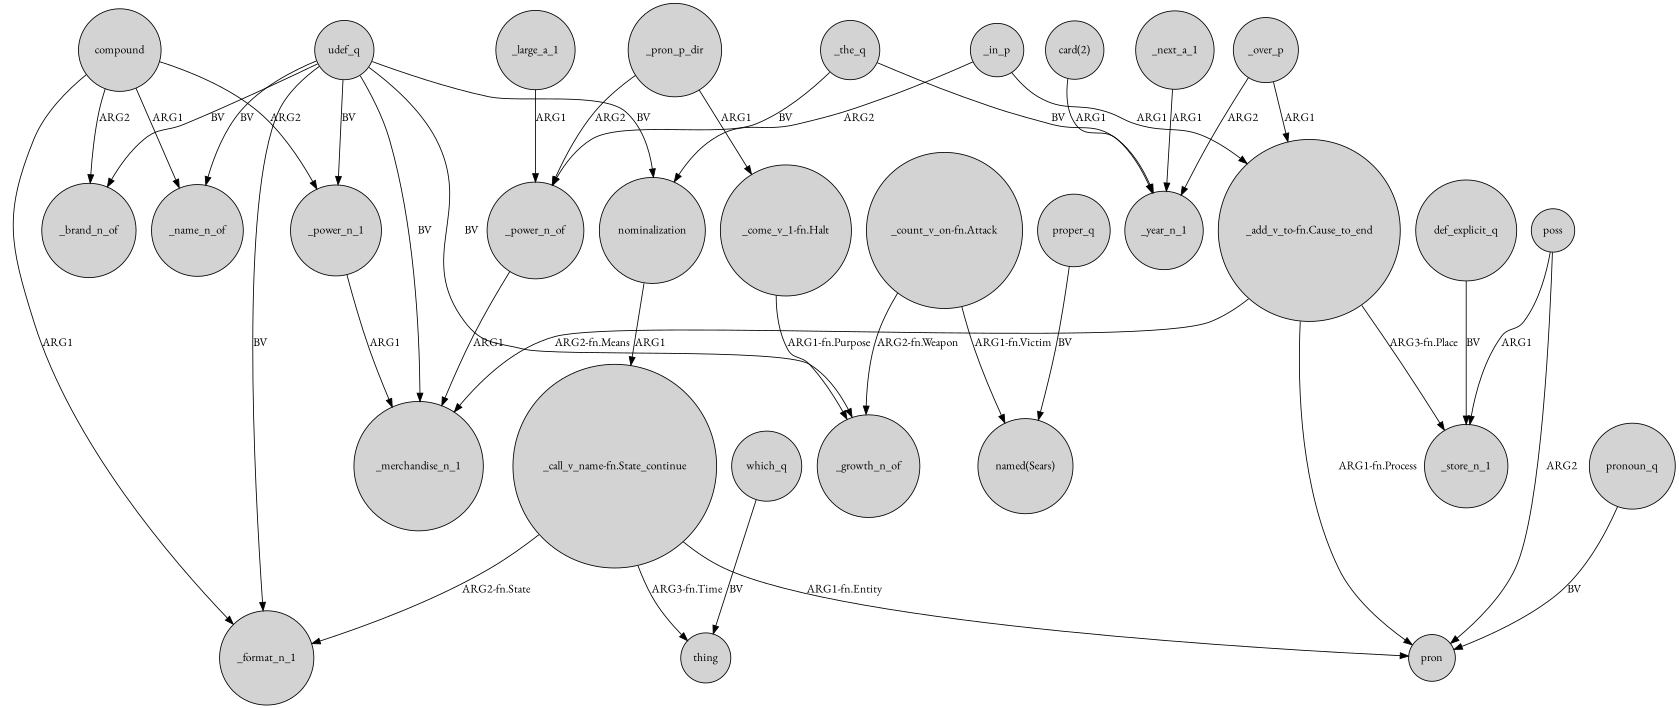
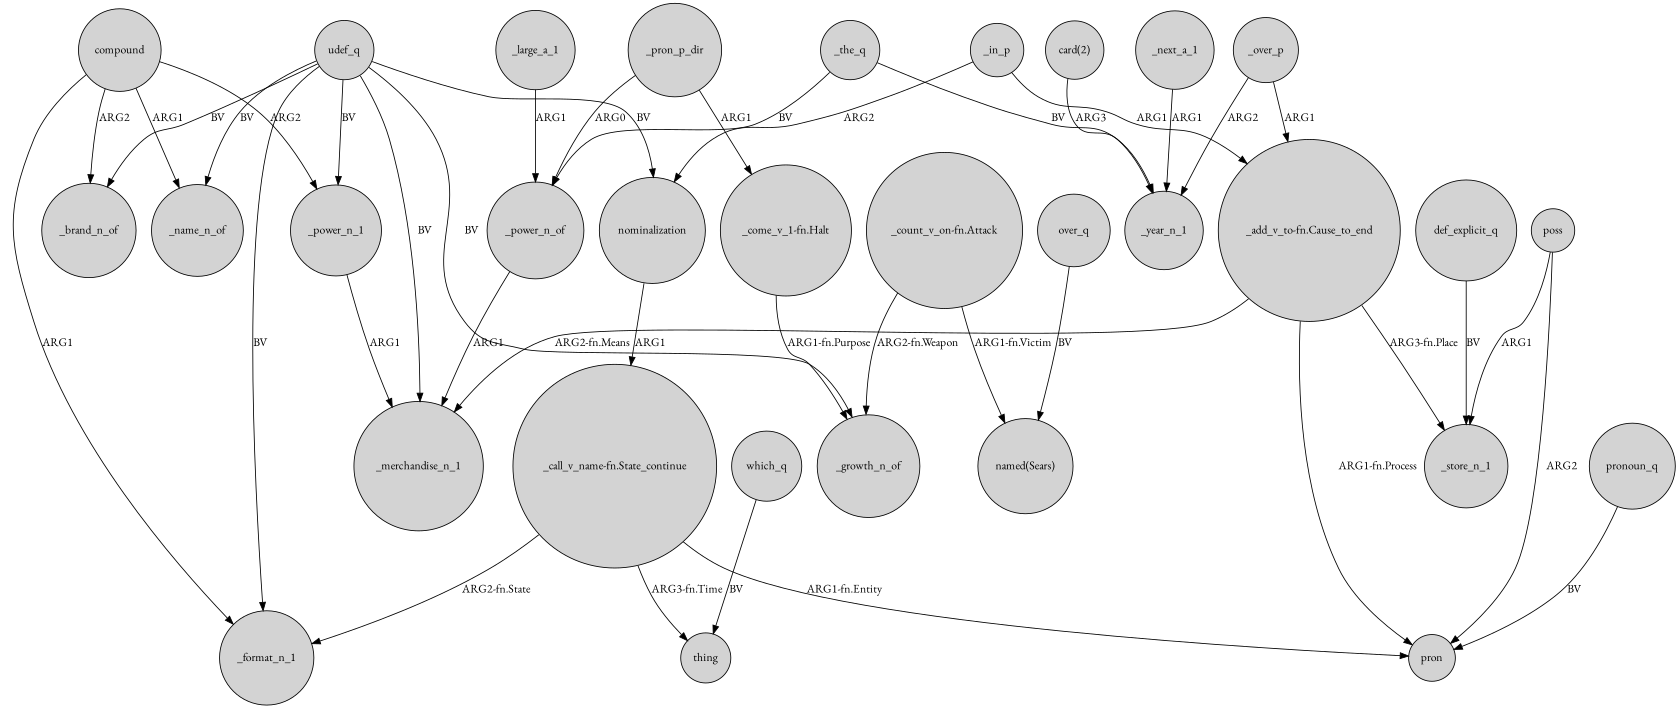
edge "_pron_p_dir" -> "_power_n_of": label "ARG2" -> "ARG0"
edge "card(2)" -> "_year_n_1": label "ARG1" -> "ARG3"
node "proper_q": label "proper_q" -> "over_q"
